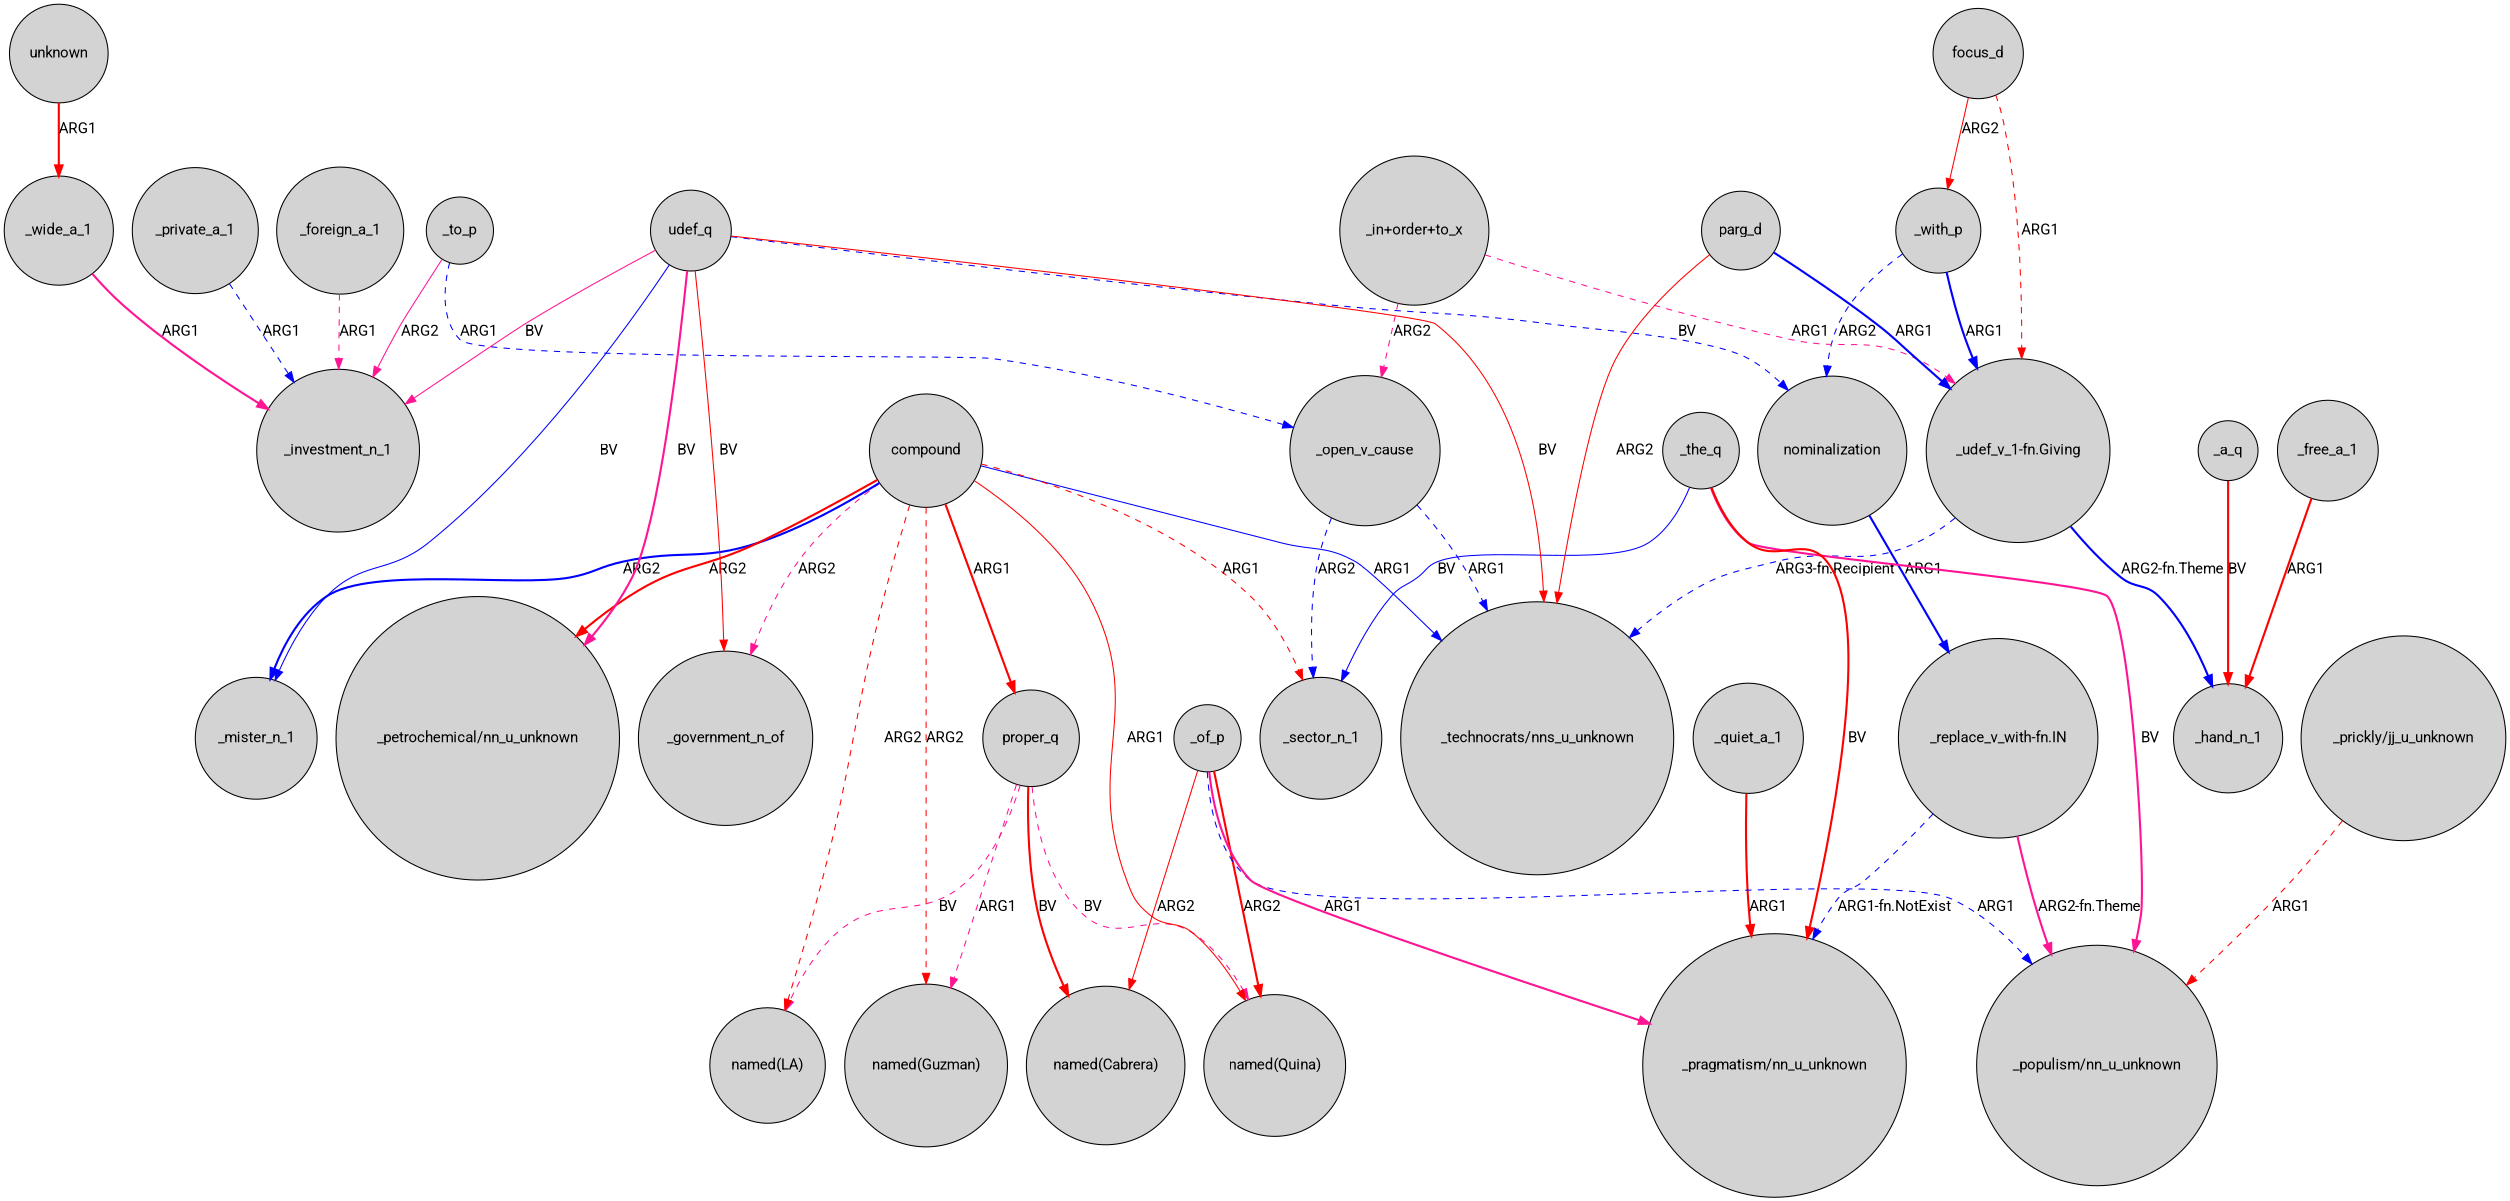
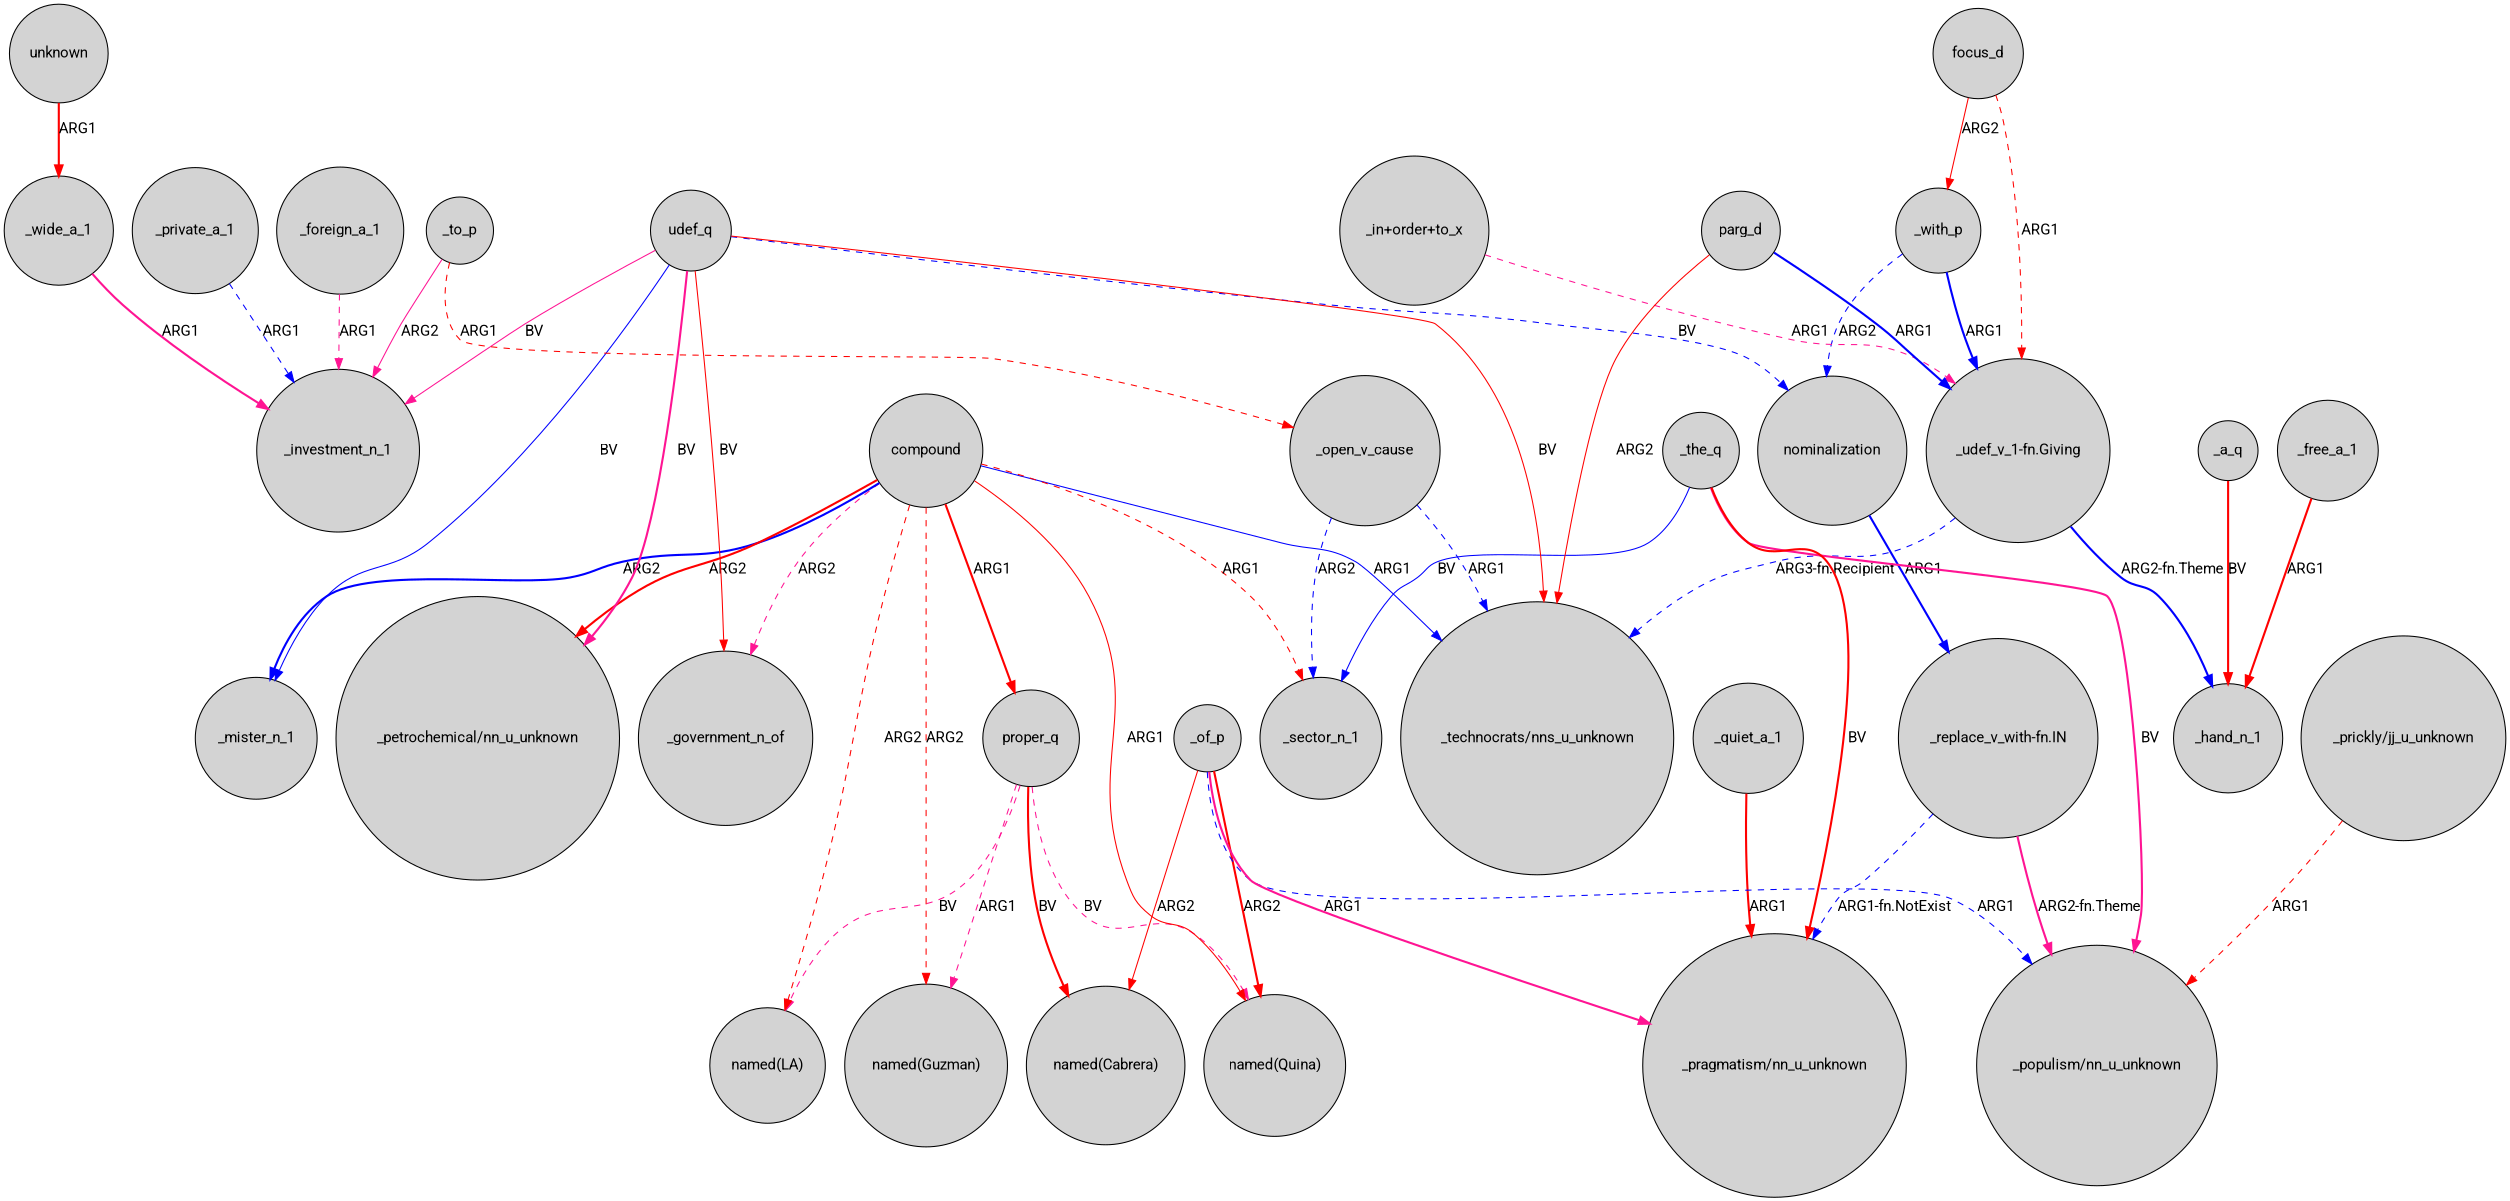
edge "_in+order+to_x" -> "_open_v_cause": removed, label "ARG2"
edge "_to_p" -> "_open_v_cause": color blue -> red
